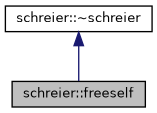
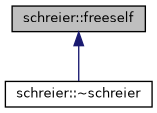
edge "schreier::freeself" -> "schreier::~schreier": reversed
